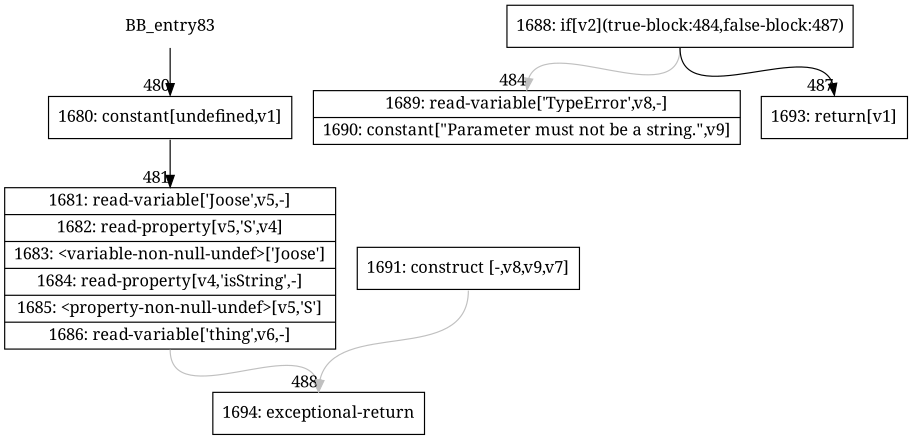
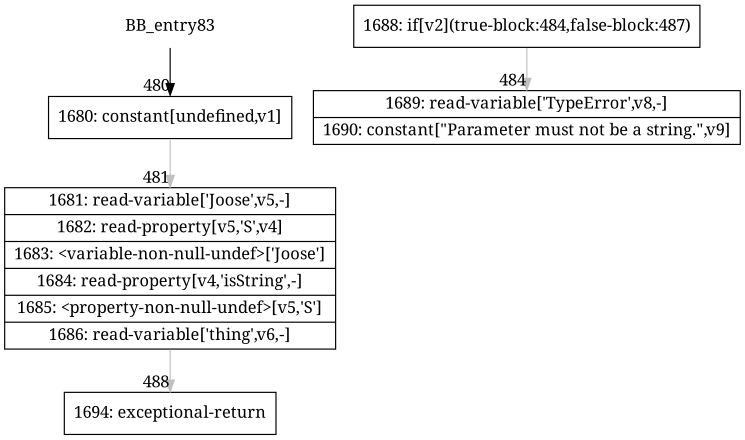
node "1693: return[v1]": removed
edge "1680: constant[undefined,v1]" -> "1681: read-variable['Joose',v5,-]": color black -> gray
node "1691: construct [-,v8,v9,v7]": removed
